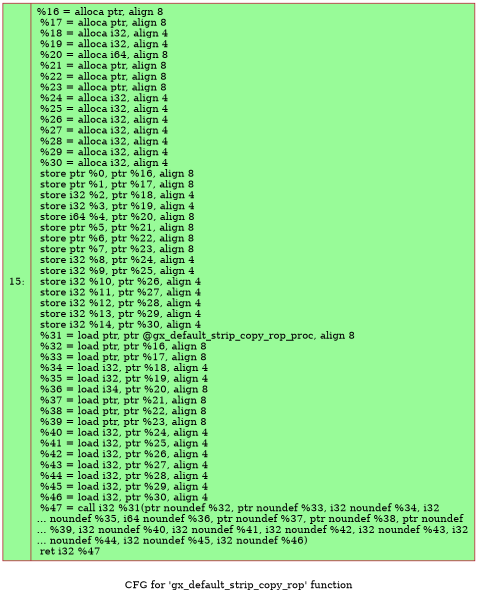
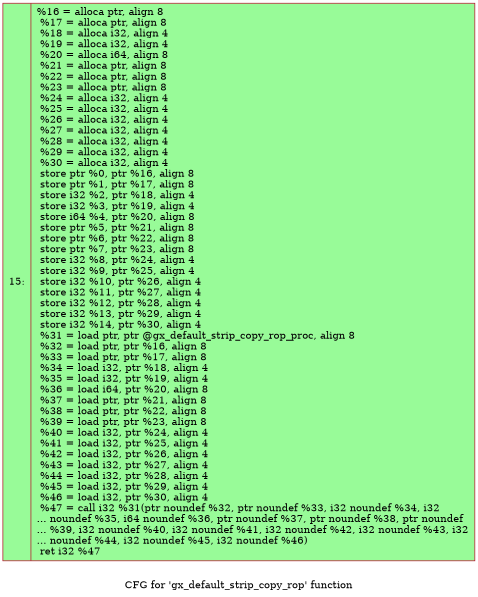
node "15:": text "%36 = load i34, ptr %20, align 8" -> "%36 = load i64, ptr %20, align 8"
